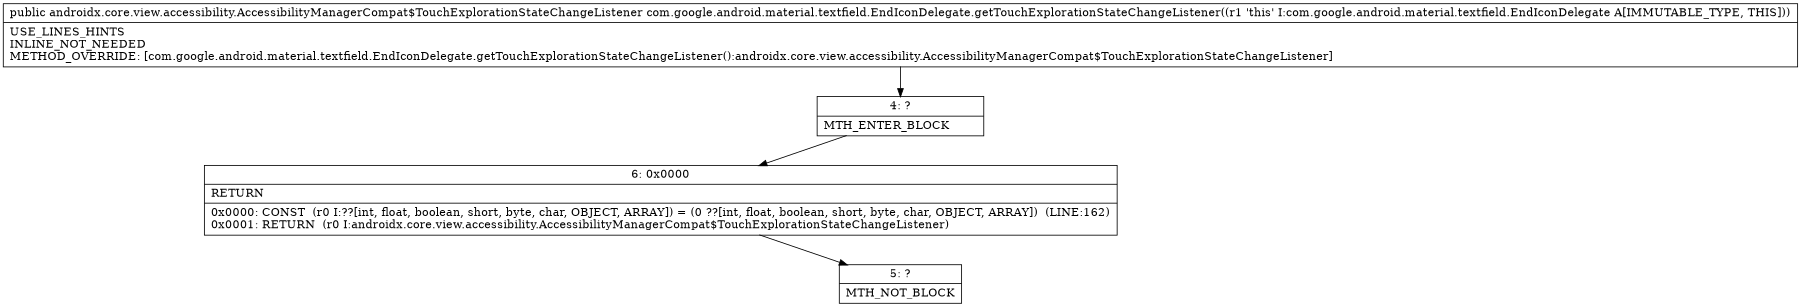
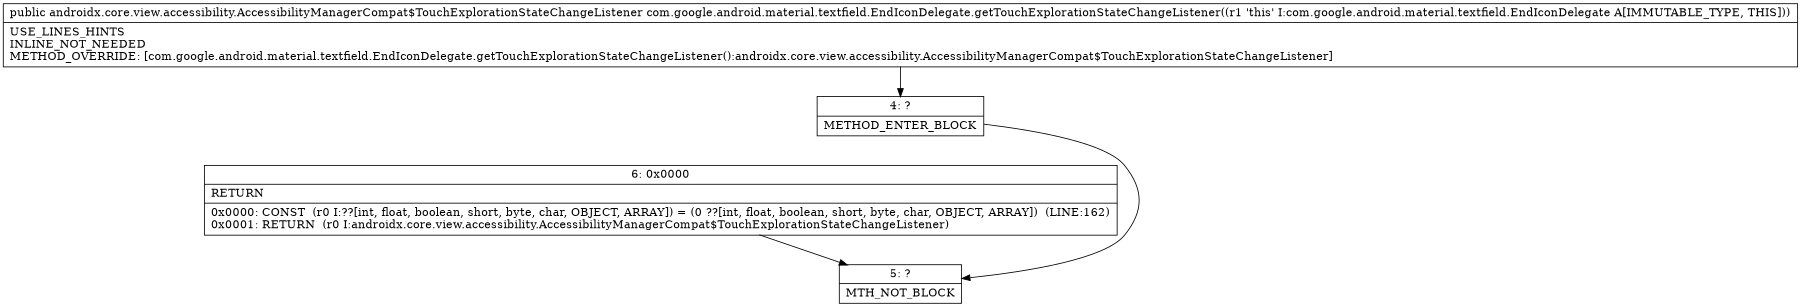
node "4: ?": text "MTH_ENTER_BLOCK" -> "METHOD_ENTER_BLOCK"
edge "4: ?" -> "6: 0x0000": now "4: ?" -> "5: ?"
